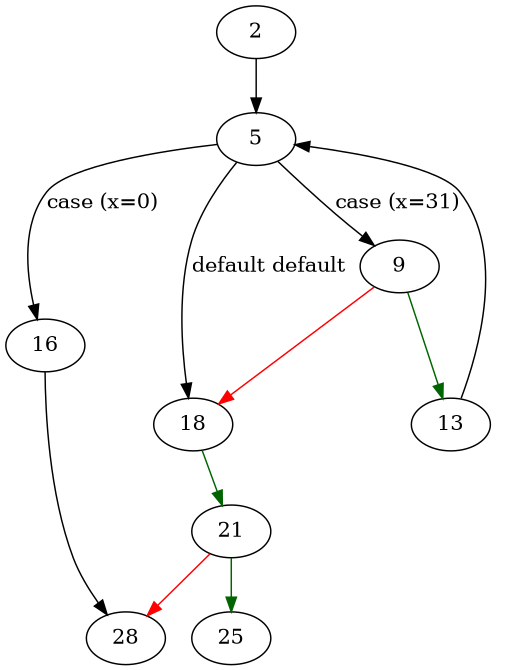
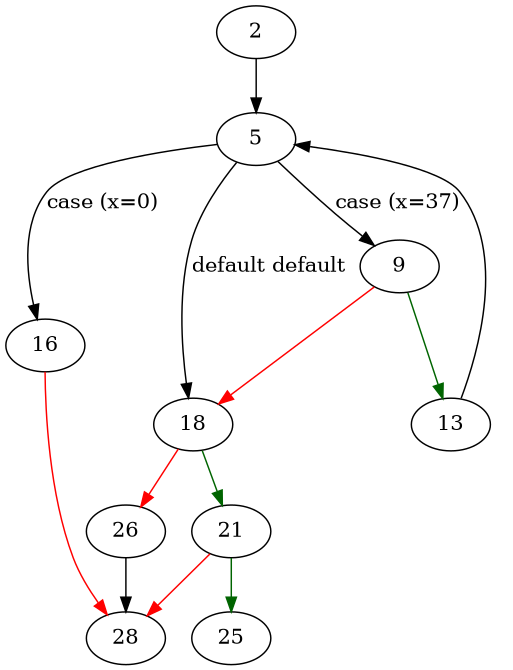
edge "5" -> "9": label "case (x=31)" -> "case (x=37)"
edge "16" -> "28": color black -> red
node "26": added
